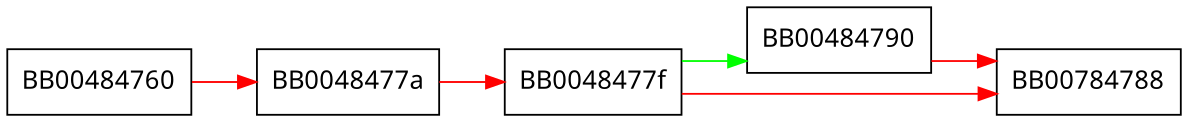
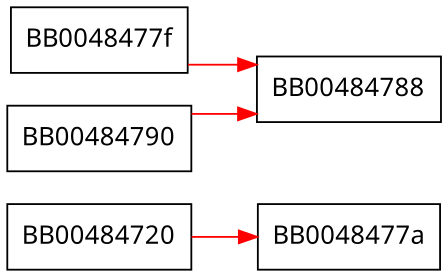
edge "BB0048477f" -> "BB00484790": removed
node "BB00484760": label "BB00484760" -> "BB00484720"
edge "BB0048477a" -> "BB0048477f": removed
node "BB00784788": label "BB00784788" -> "BB00484788"
